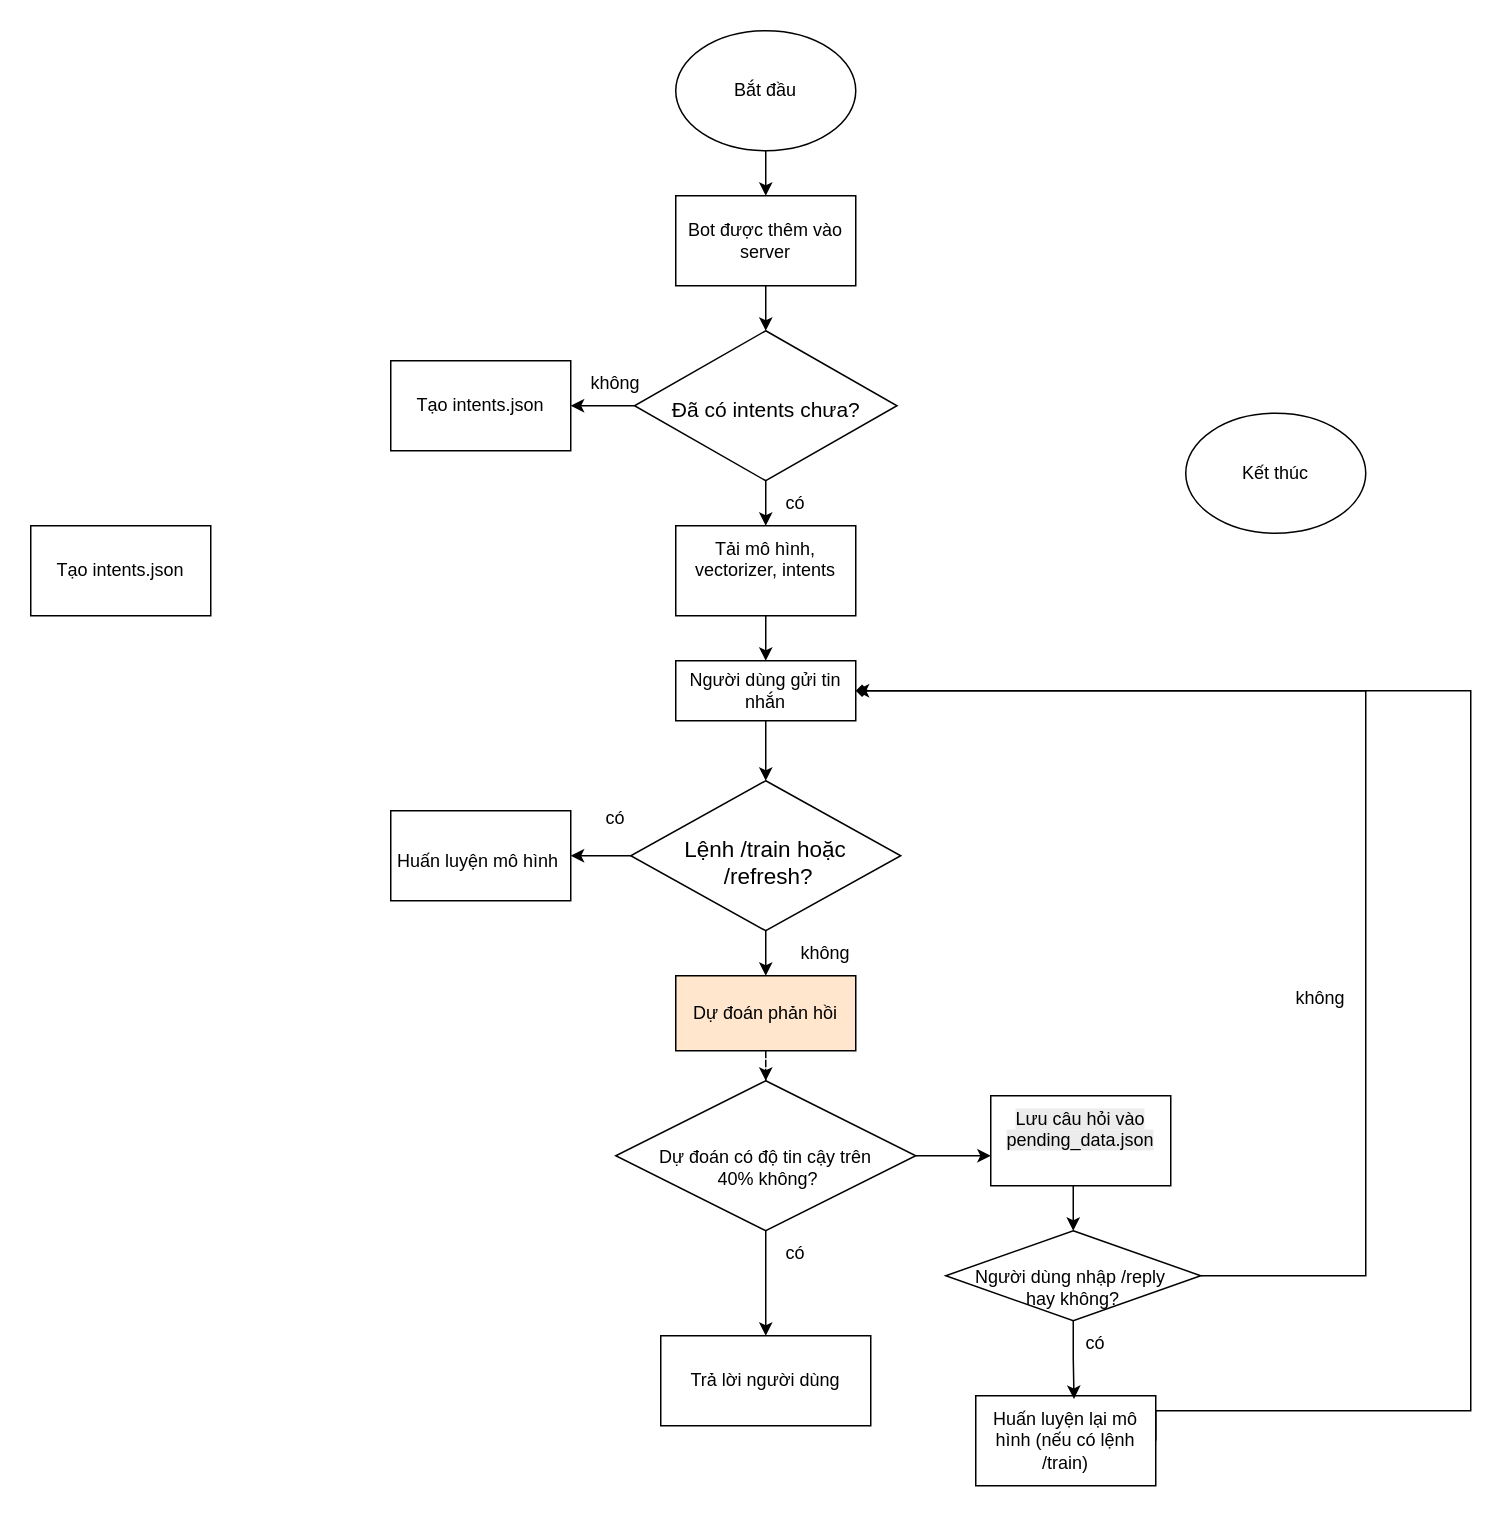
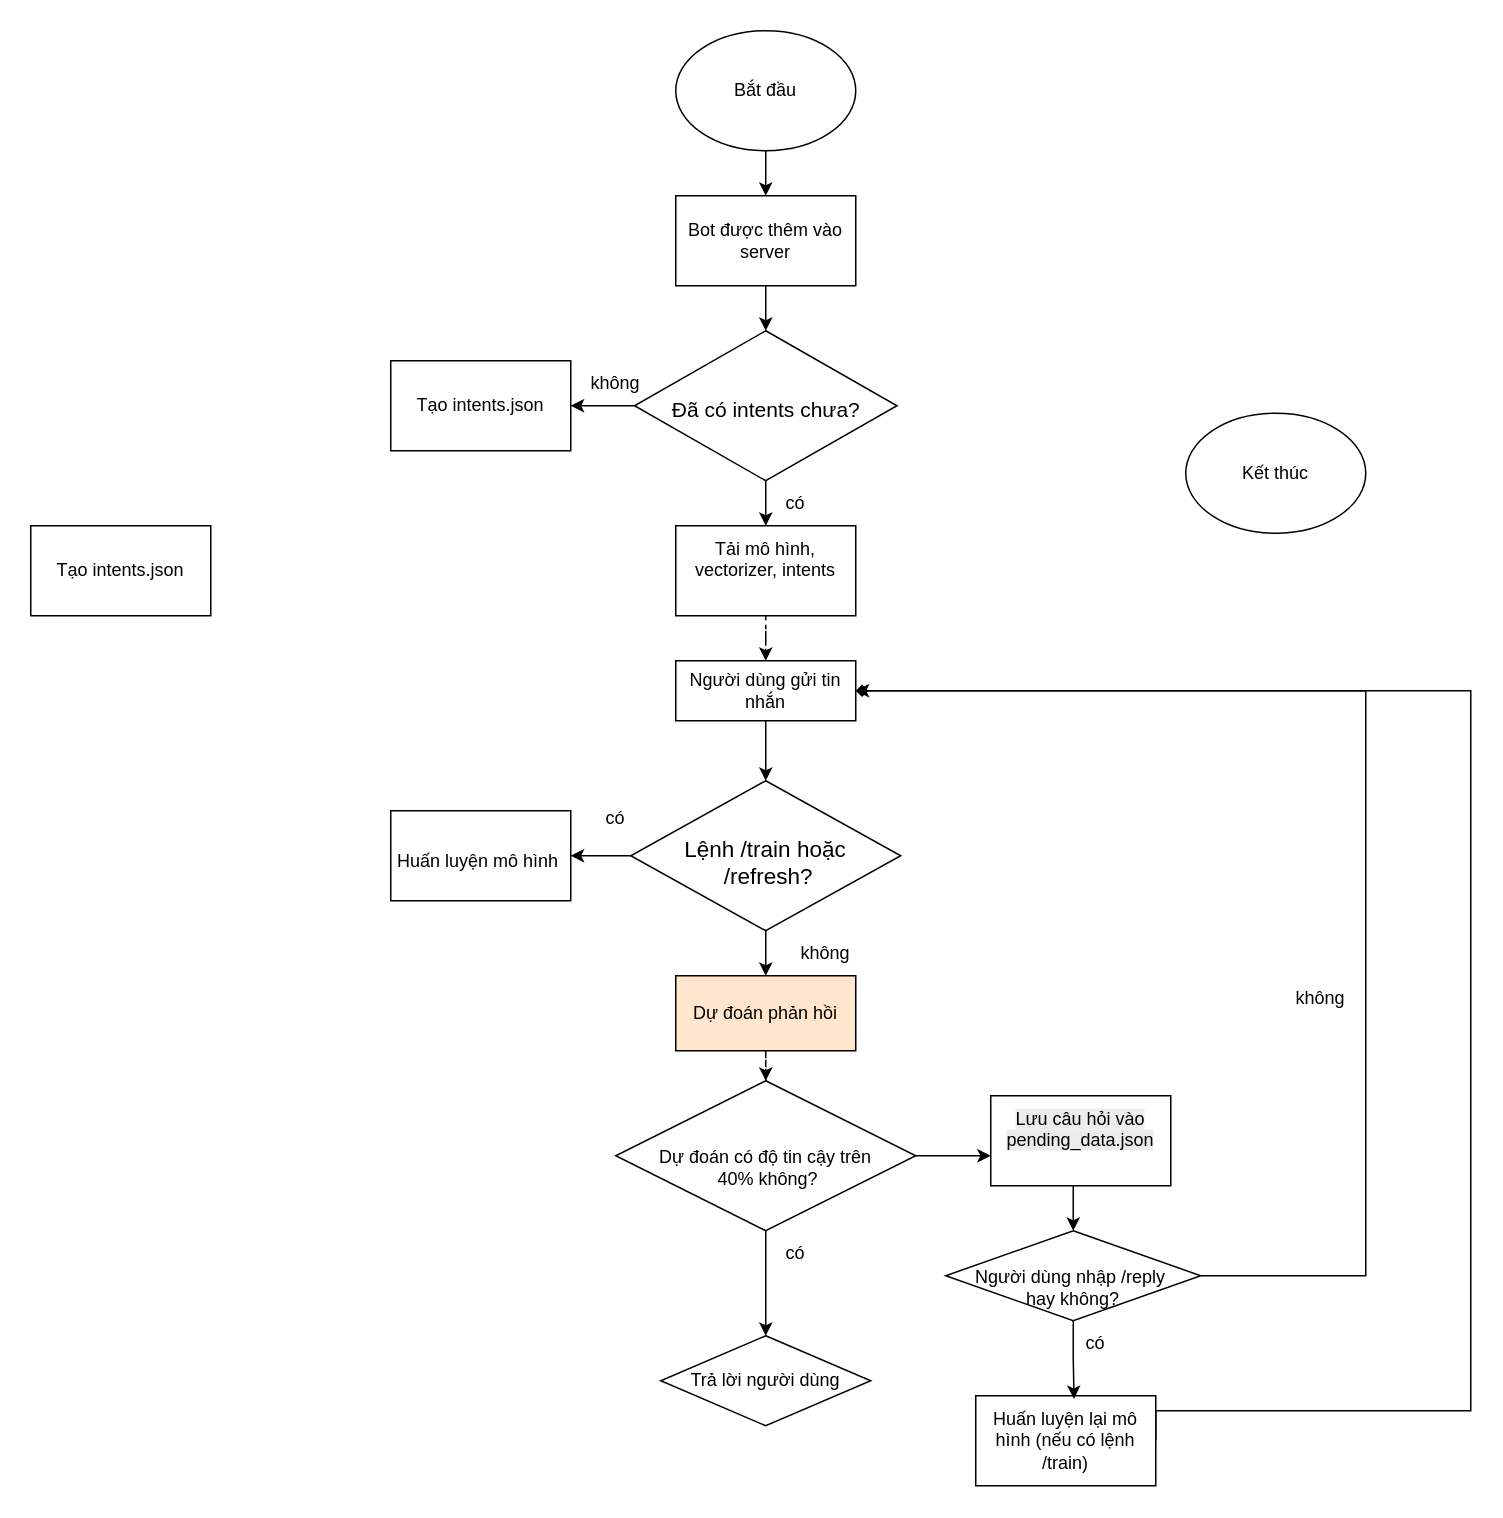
edge "Tải mô hình, vectorizer, intents" -> "Người dùng gửi tin nhắn": style solid -> dashed
node "Trả lời người dùng": shape rectangle -> diamond
